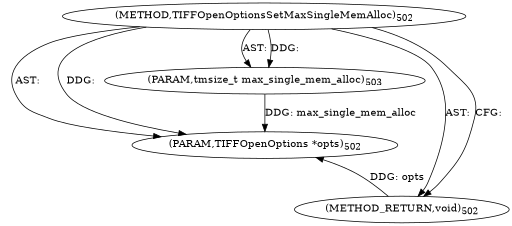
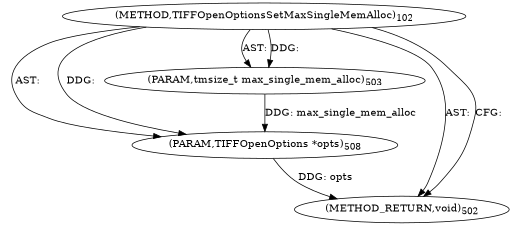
node "(METHOD,TIFFOpenOptionsSetMaxSingleMemAlloc)": text "502" -> "102"
node "(PARAM,TIFFOpenOptions *opts)": text "502" -> "508"
edge "(METHOD_RETURN,void)" -> "(PARAM,TIFFOpenOptions *opts)": reversed
